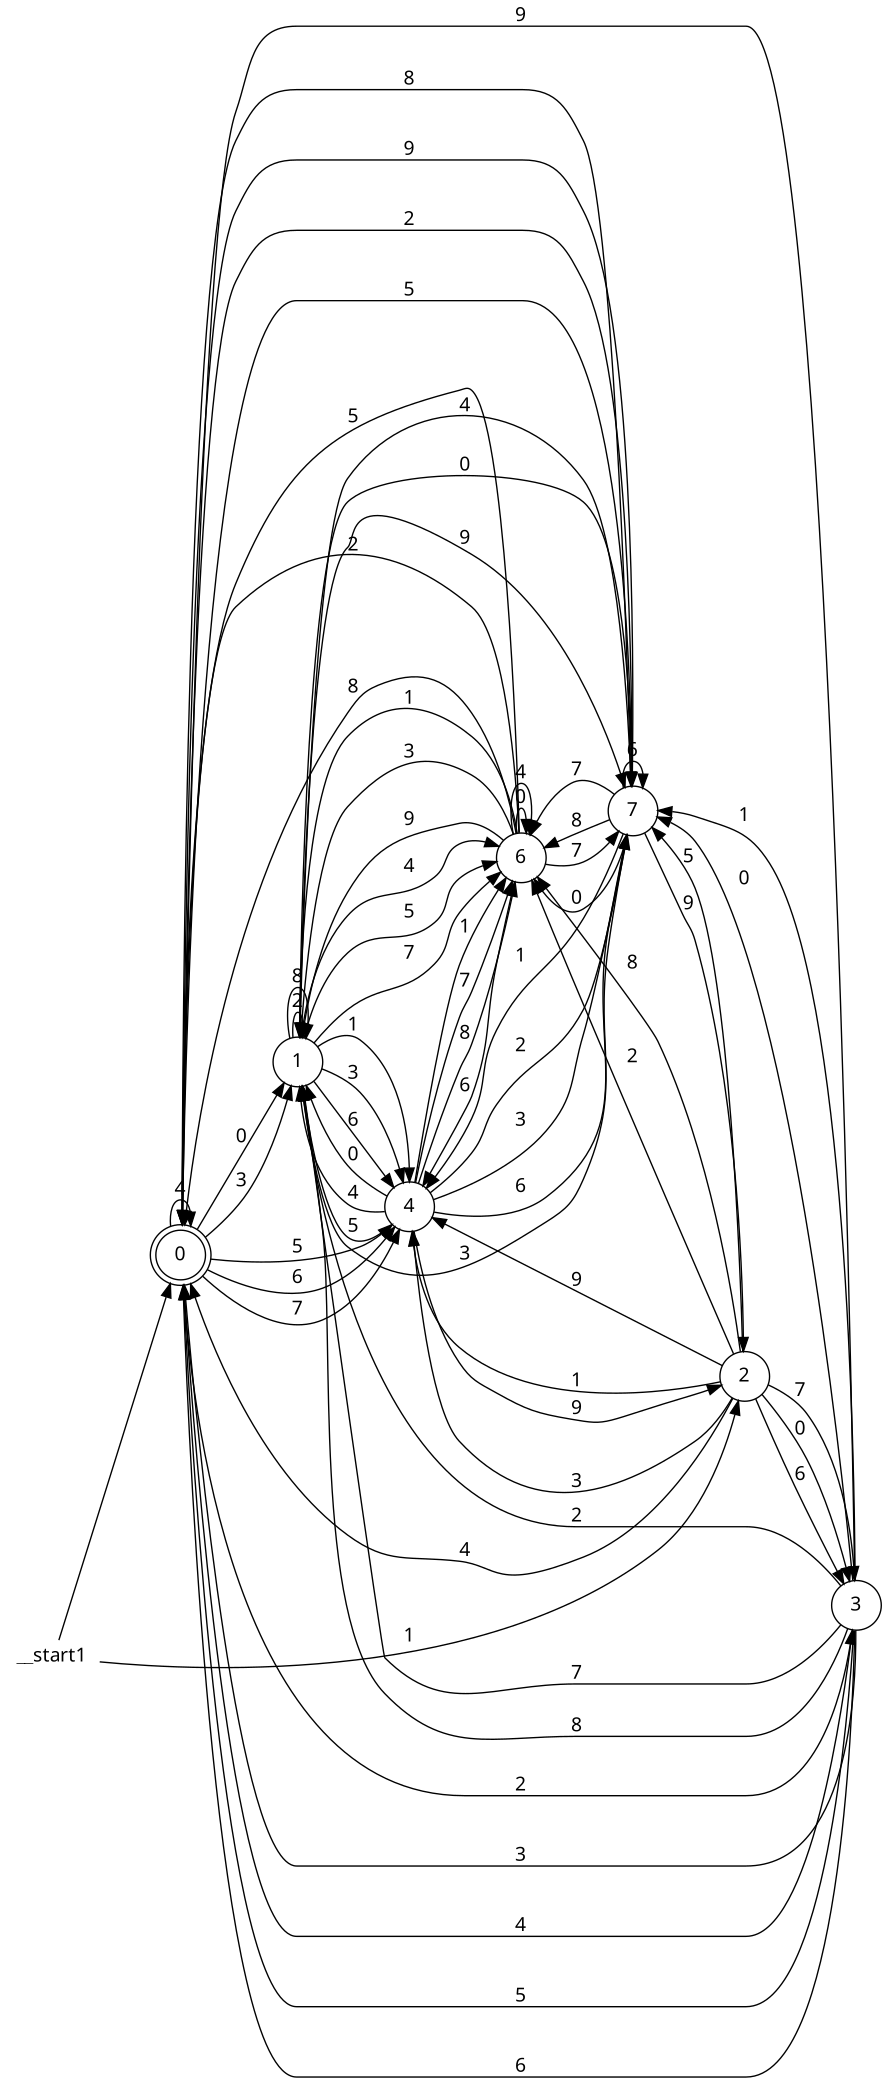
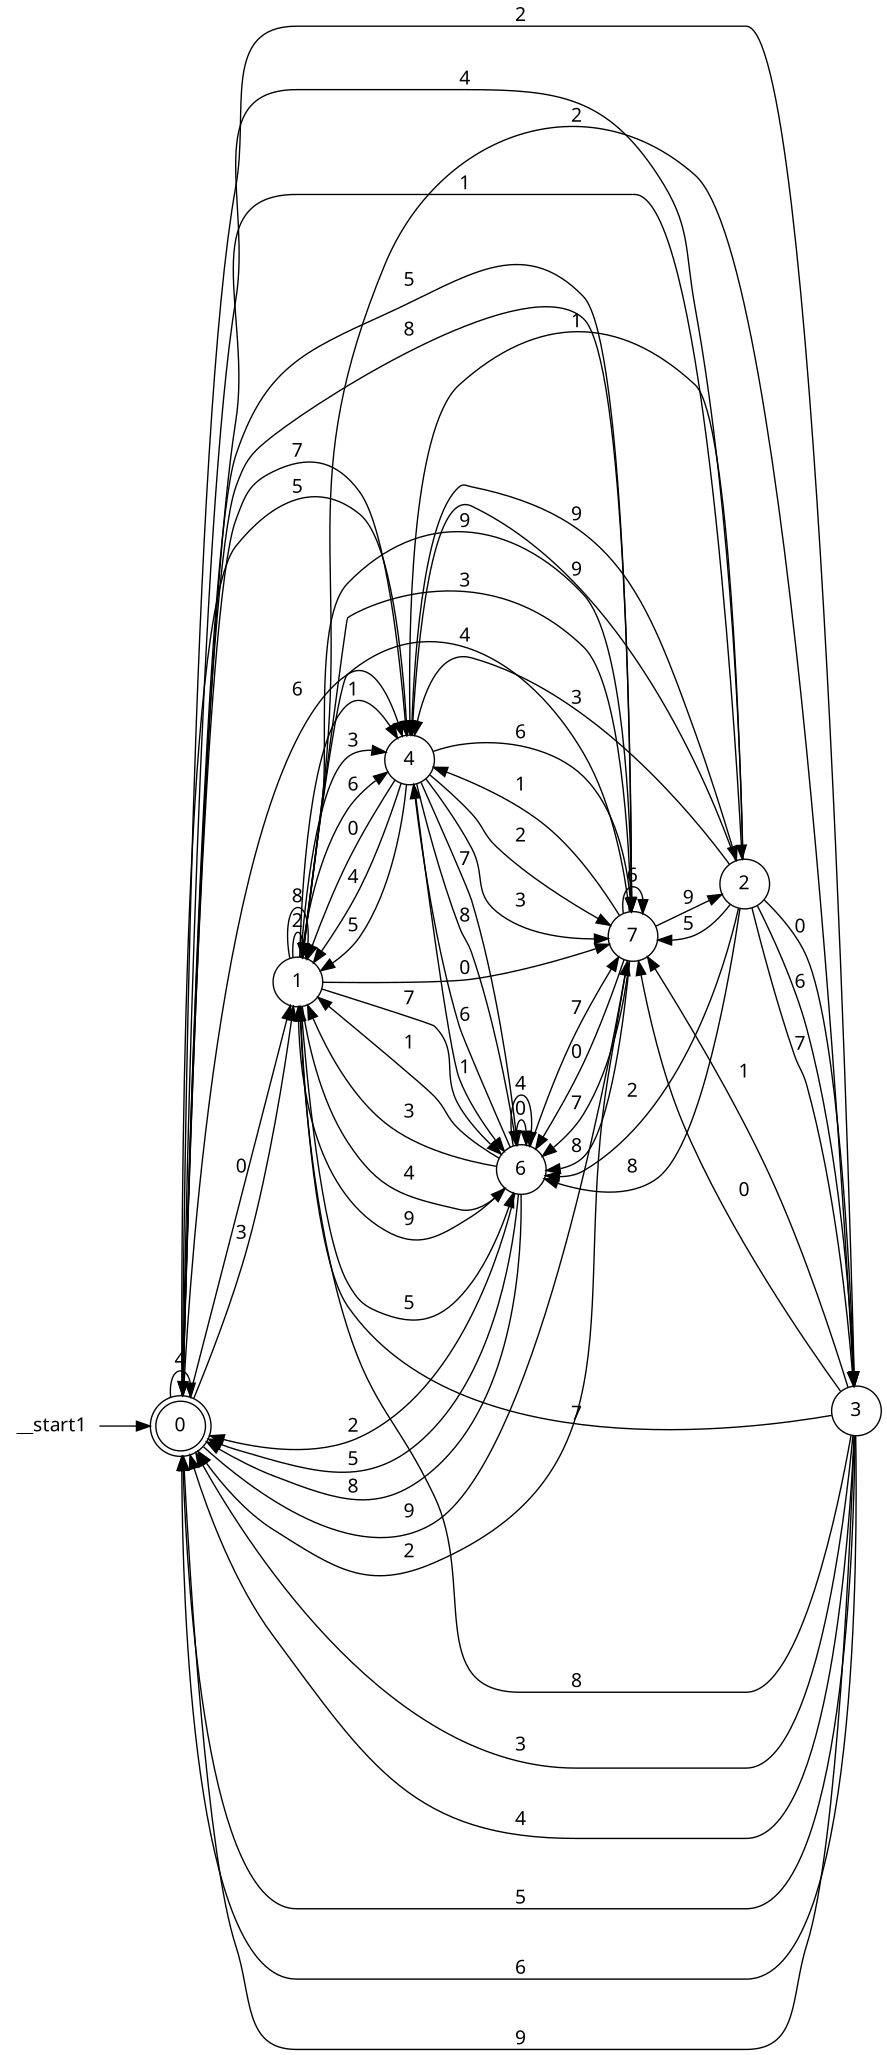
edge "__start1" -> "2": now "0" -> "2"
